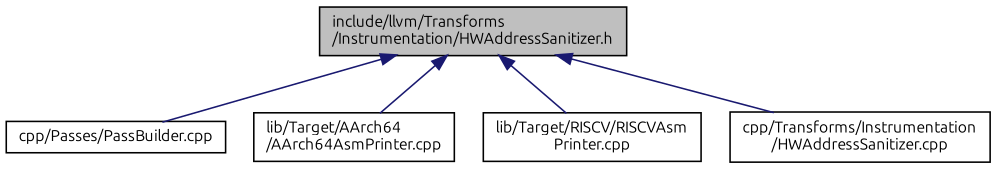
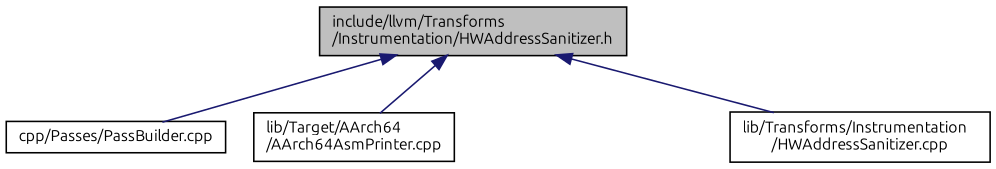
node "lib/Target/RISCV/RISCVAsm Printer.cpp": removed
node "cpp/Transforms/Instrumentation /HWAddressSanitizer.cpp": label "cpp/Transforms/Instrumentation /HWAddressSanitizer.cpp" -> "lib/Transforms/Instrumentation /HWAddressSanitizer.cpp"
